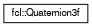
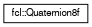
node "fcl::Quaternion3f": label "fcl::Quaternion3f" -> "fcl::Quaternion8f"
